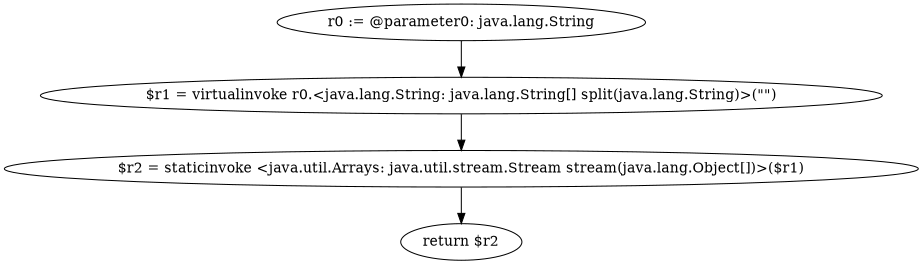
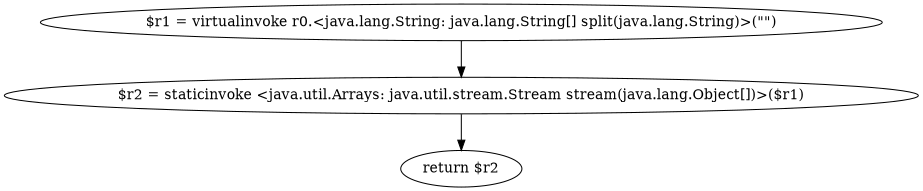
node "r0 := @parameter0: java.lang.String": removed
